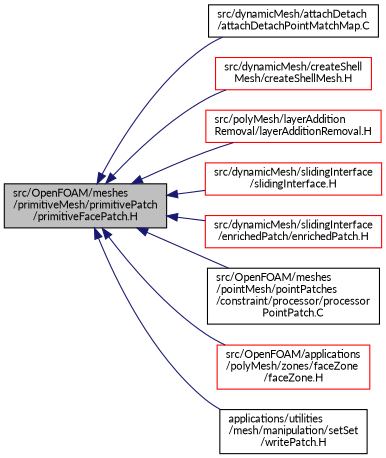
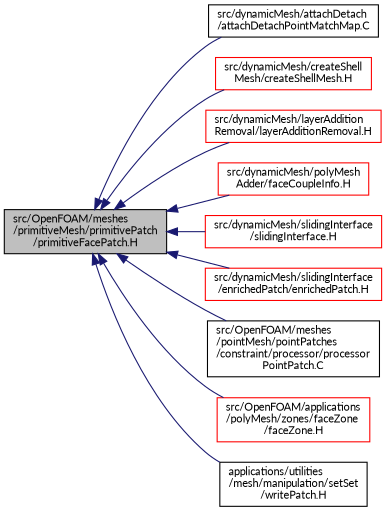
node "src/polyMesh/layerAddition Removal/layerAdditionRemoval.H": label "src/polyMesh/layerAddition Removal/layerAdditionRemoval.H" -> "src/dynamicMesh/layerAddition Removal/layerAdditionRemoval.H"
node "src/dynamicMesh/polyMesh Adder/faceCoupleInfo.H": added
